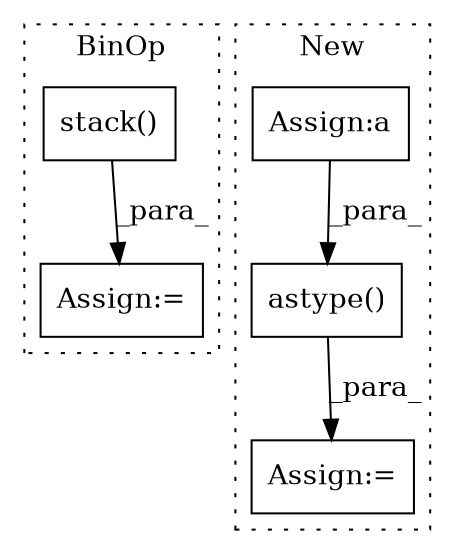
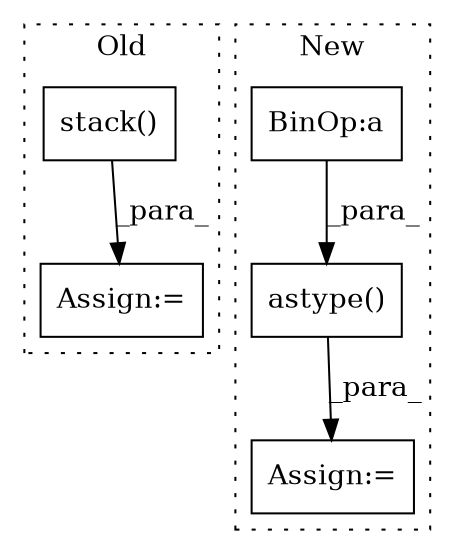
cluster "BinOp": label "BinOp" -> "Old"
node "Assign:a": label "Assign:a" -> "BinOp:a"
